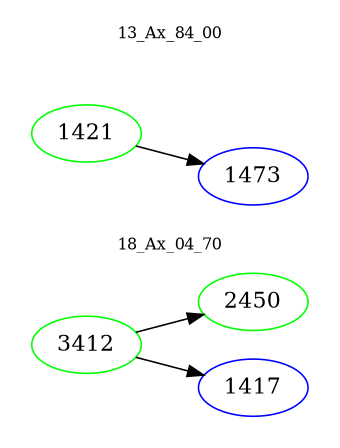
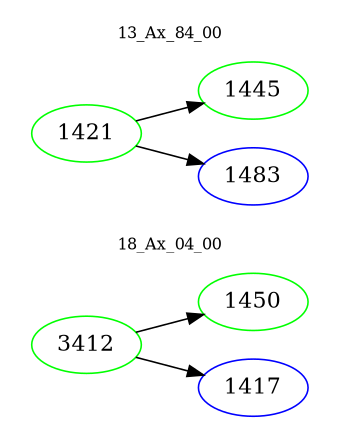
node "1445": added
node "1473": label "1473" -> "1483"
cluster "18_Ax_04_70": label "18_Ax_04_70" -> "18_Ax_04_00"
node "2450": label "2450" -> "1450"
